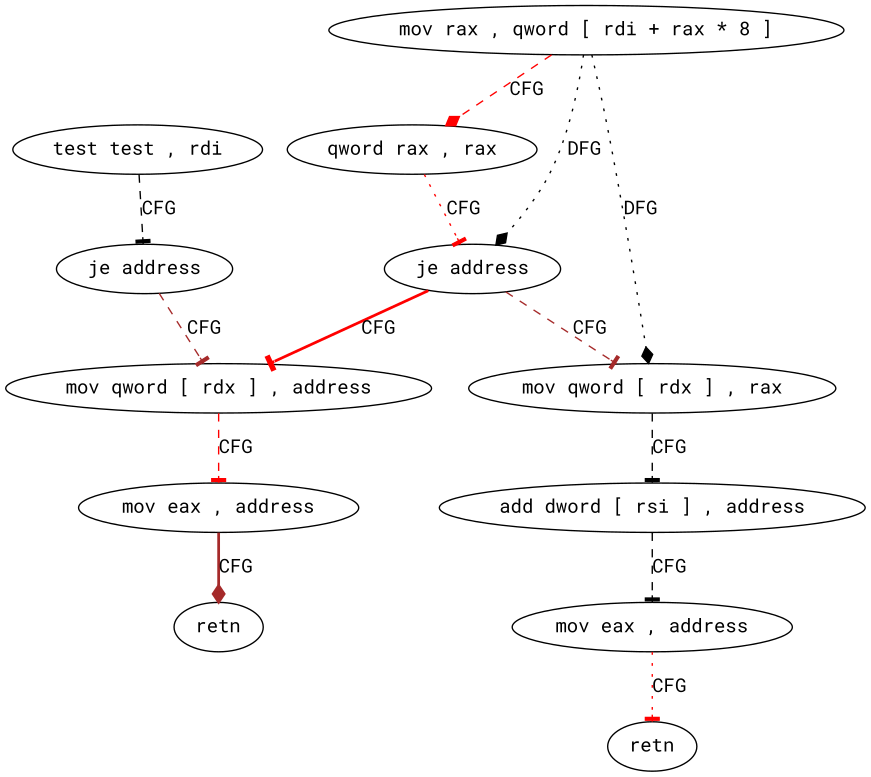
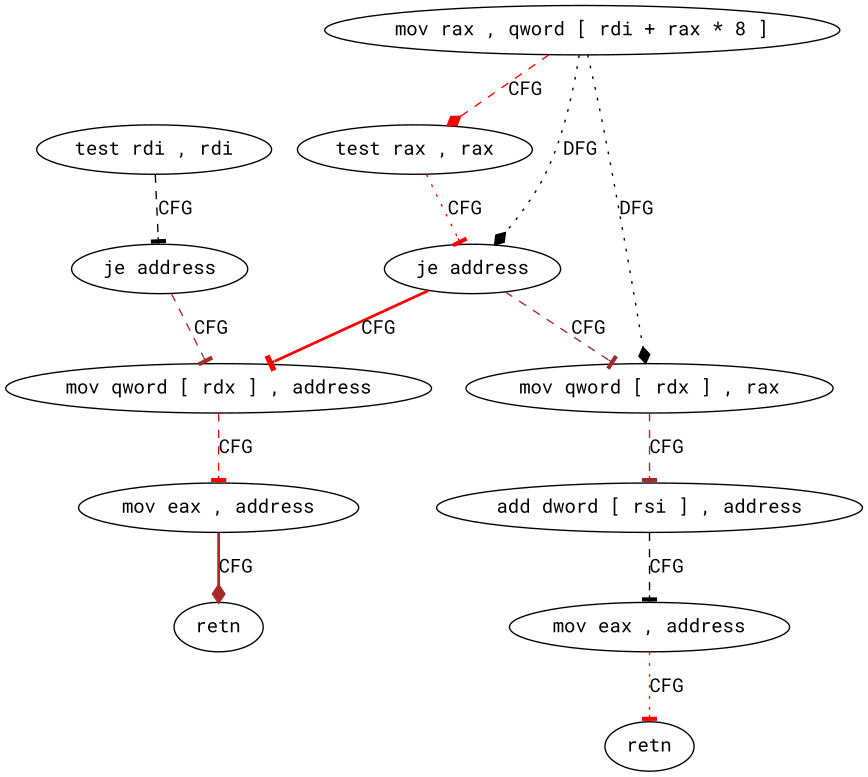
node "test test , rdi": label "test test , rdi" -> "test rdi , rdi"
node "qword rax , rax": label "qword rax , rax" -> "test rax , rax"
edge "mov qword [ rdx ] , rax" -> "add dword [ rsi ] , address": color black -> brown
